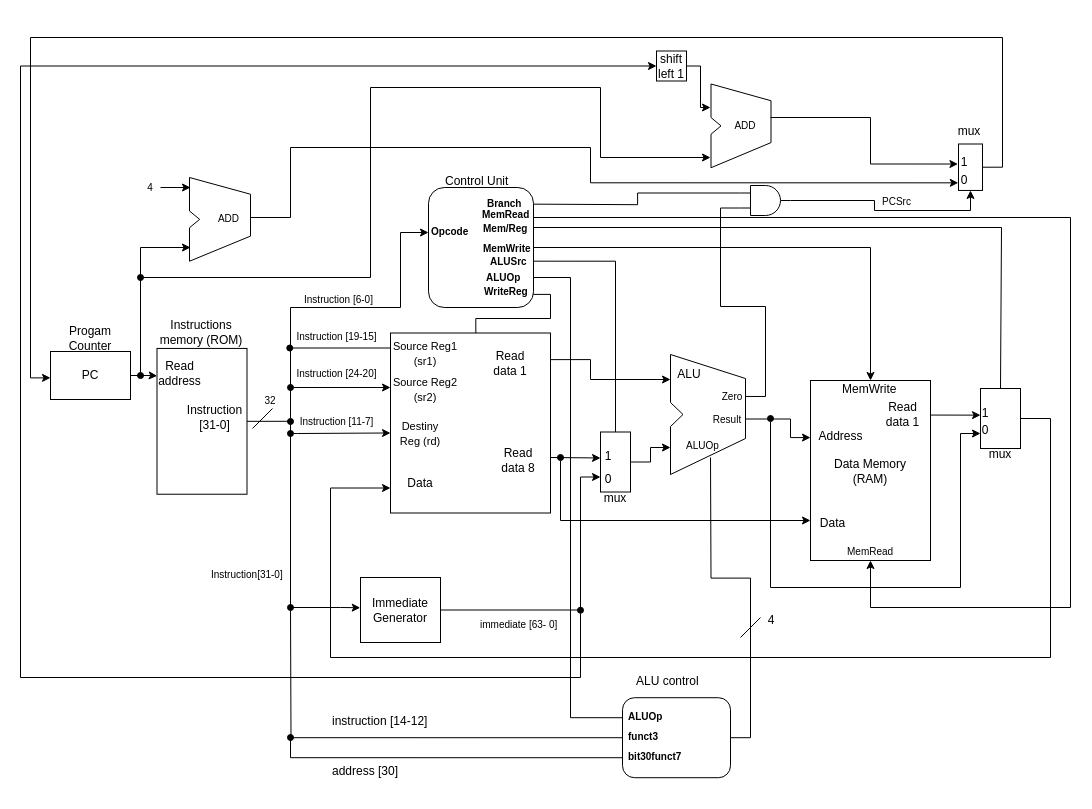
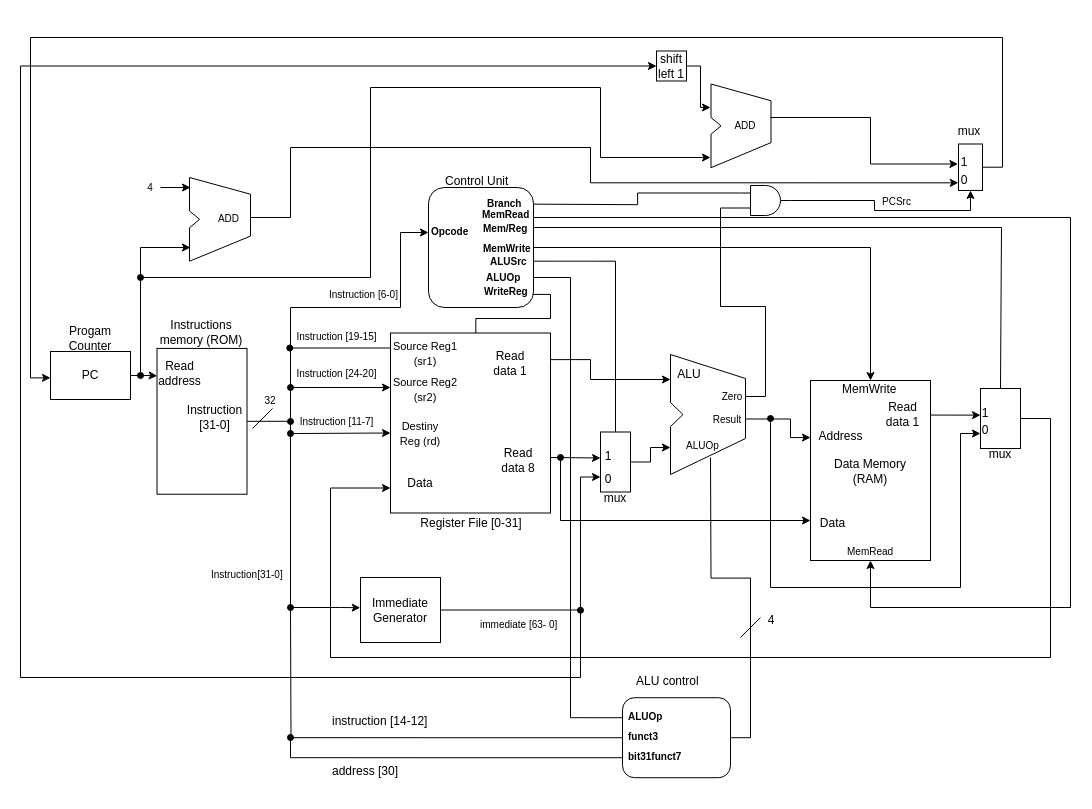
node "Instruction [6-0]": moved (339, 300) -> (364, 295)
node "Register File [0-31]": added
node "bit30funct7": label "bit30funct7" -> "bit31funct7"
